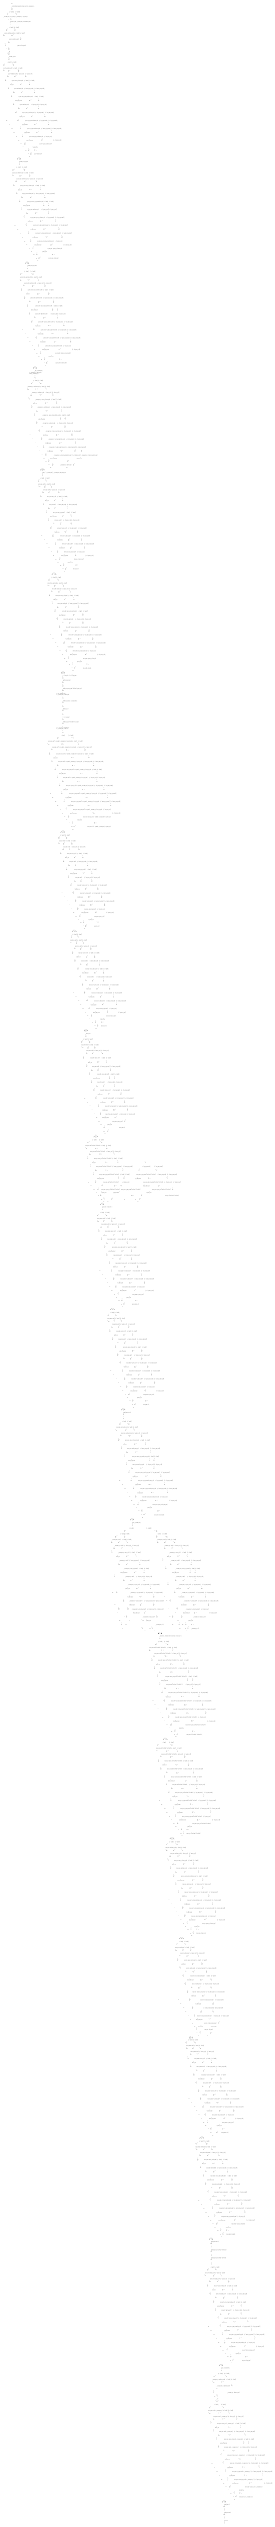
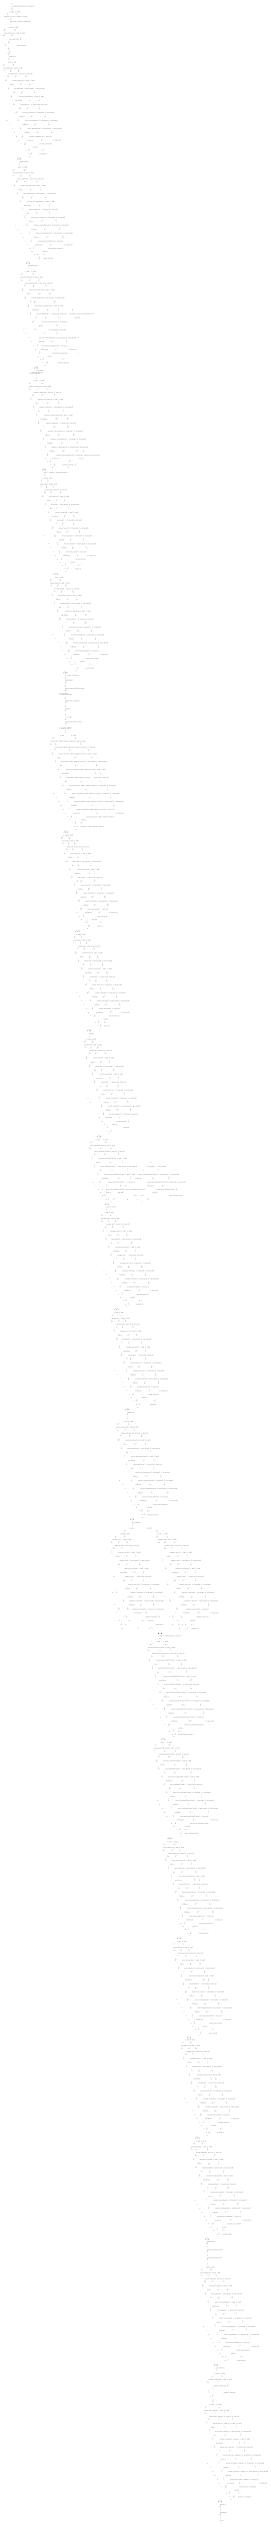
edge "1659 776" -> "1661 765": reversed
node "2192 168": added
